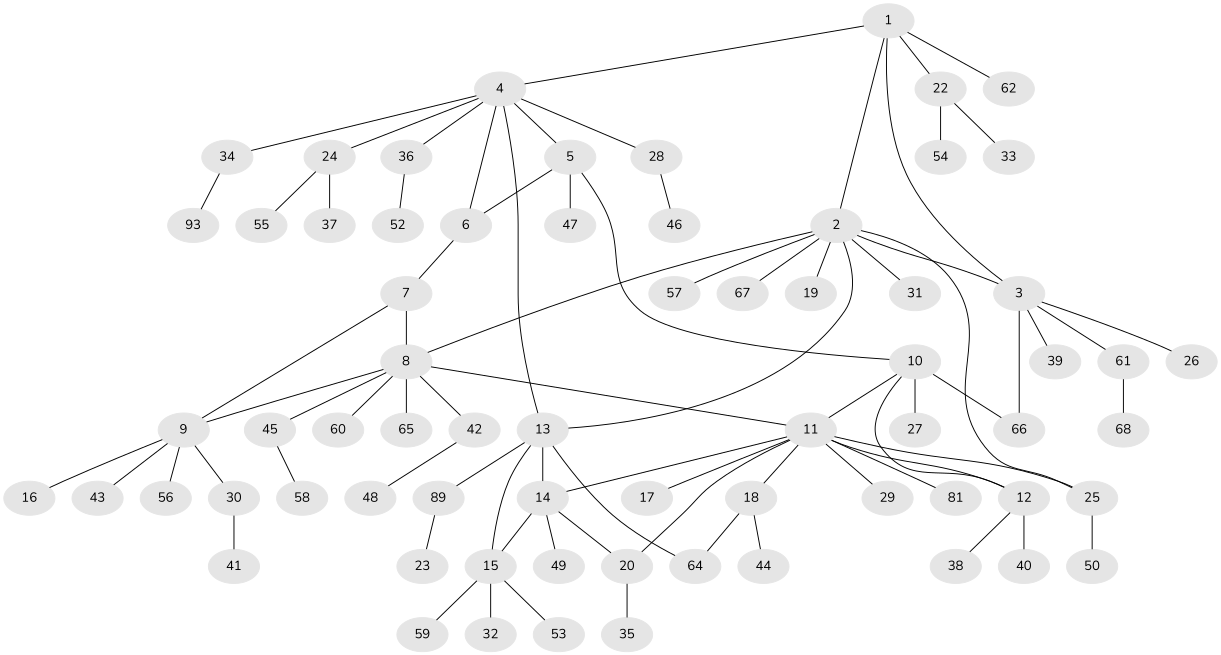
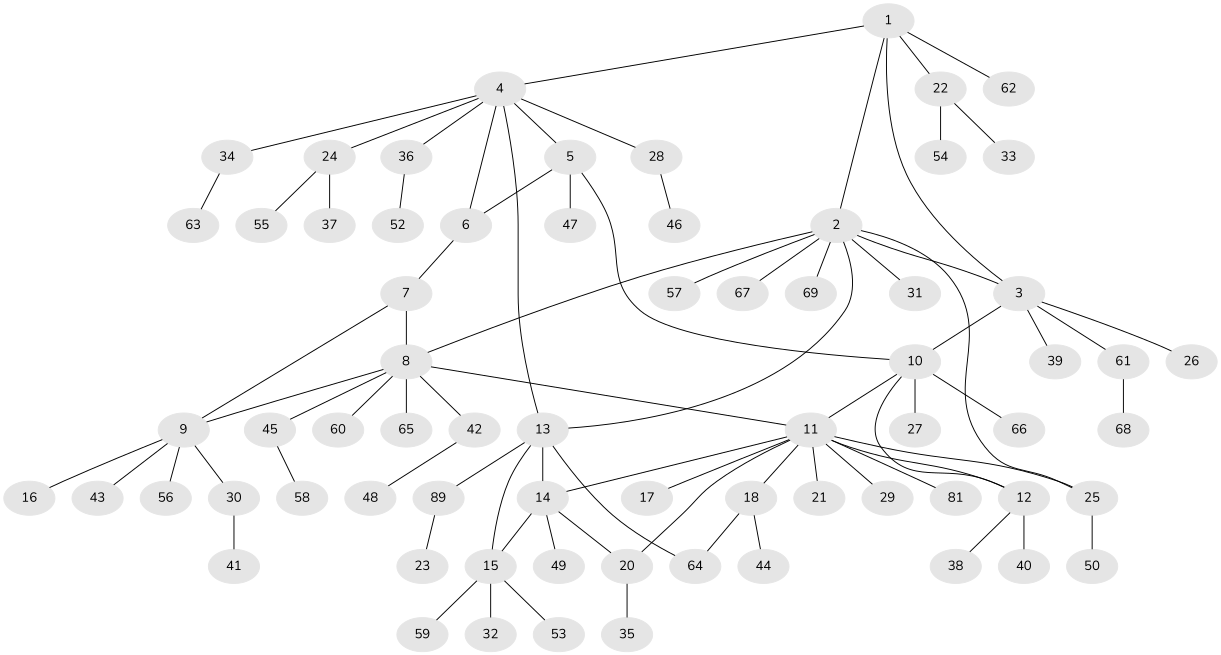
node "93": label "93" -> "63"
node "19": label "19" -> "69"
edge "3" -- "66": now "3" -- "10"
node "21": added
